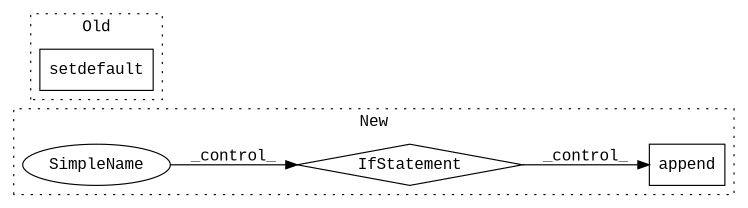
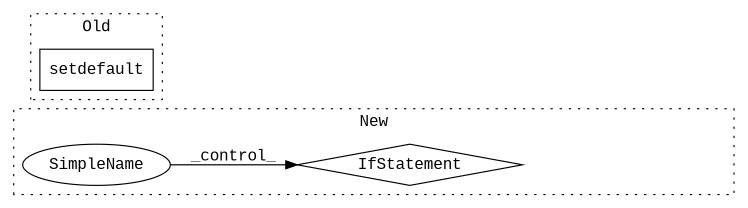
node "append": removed
